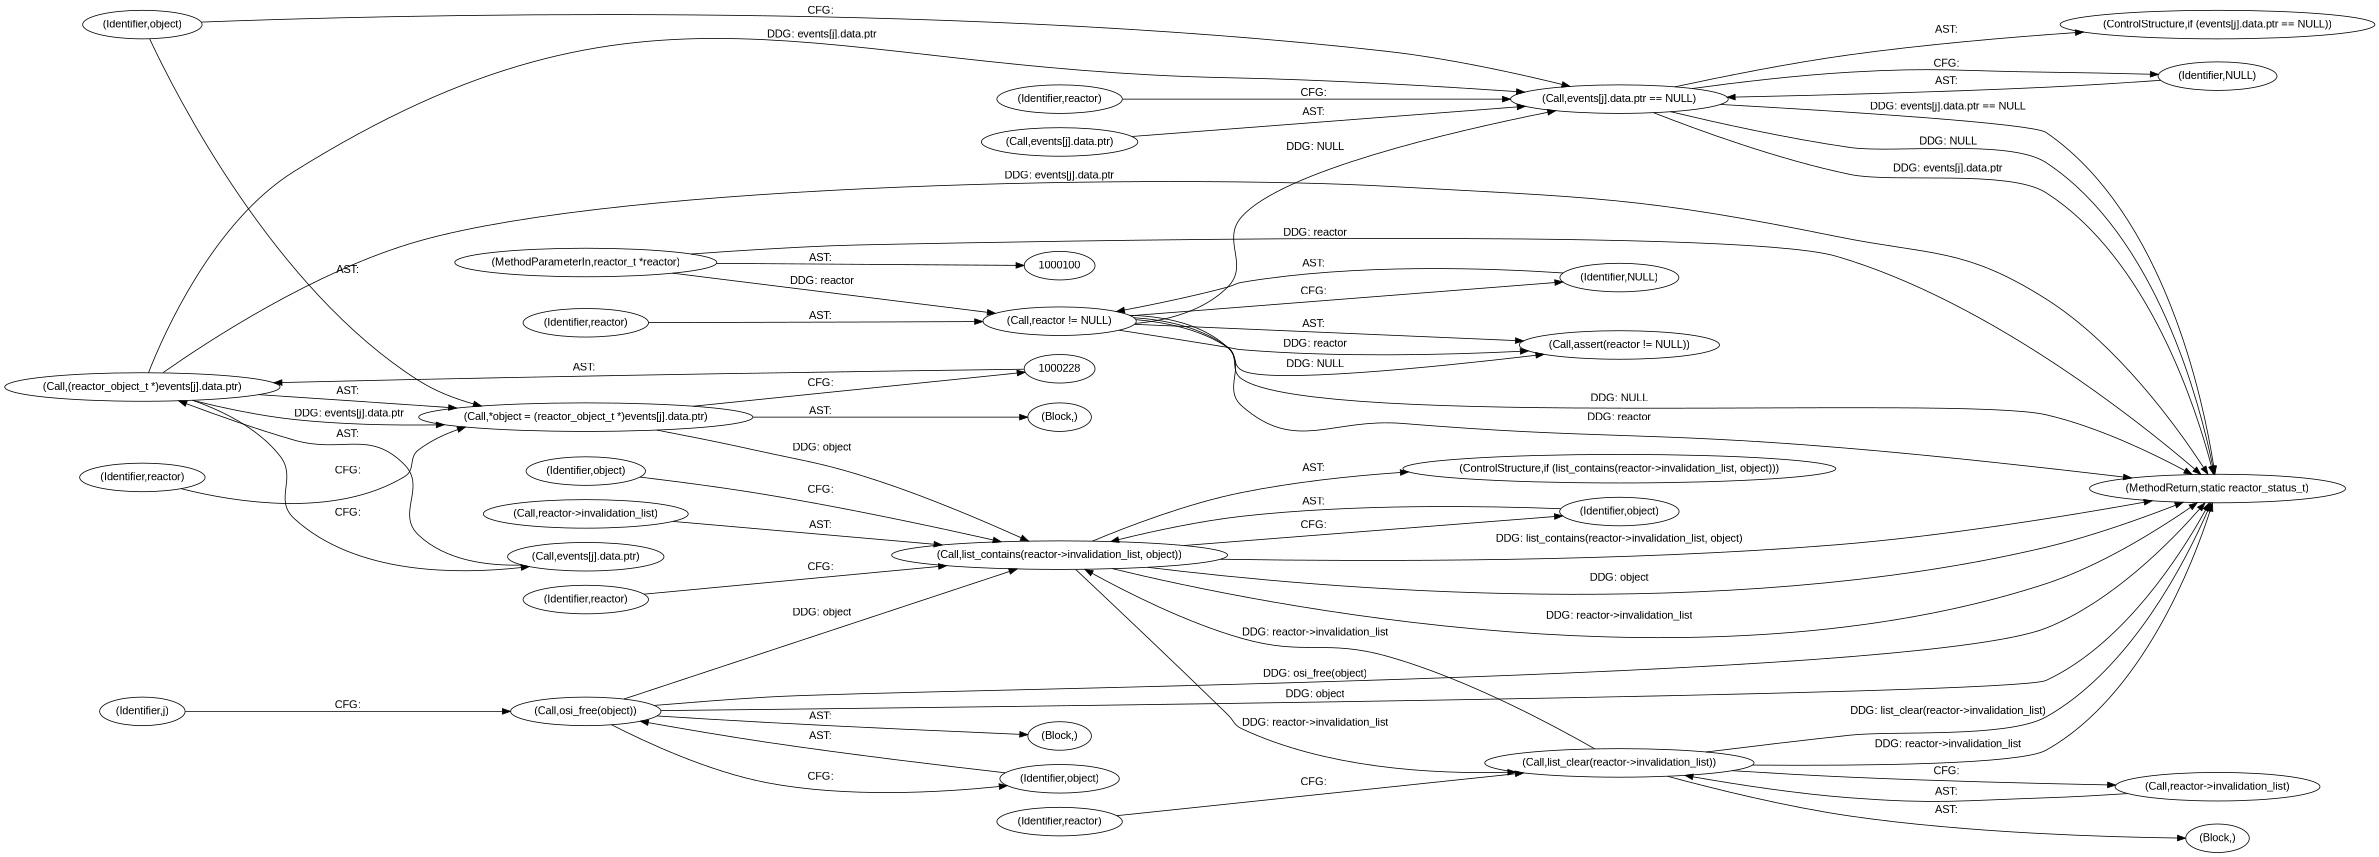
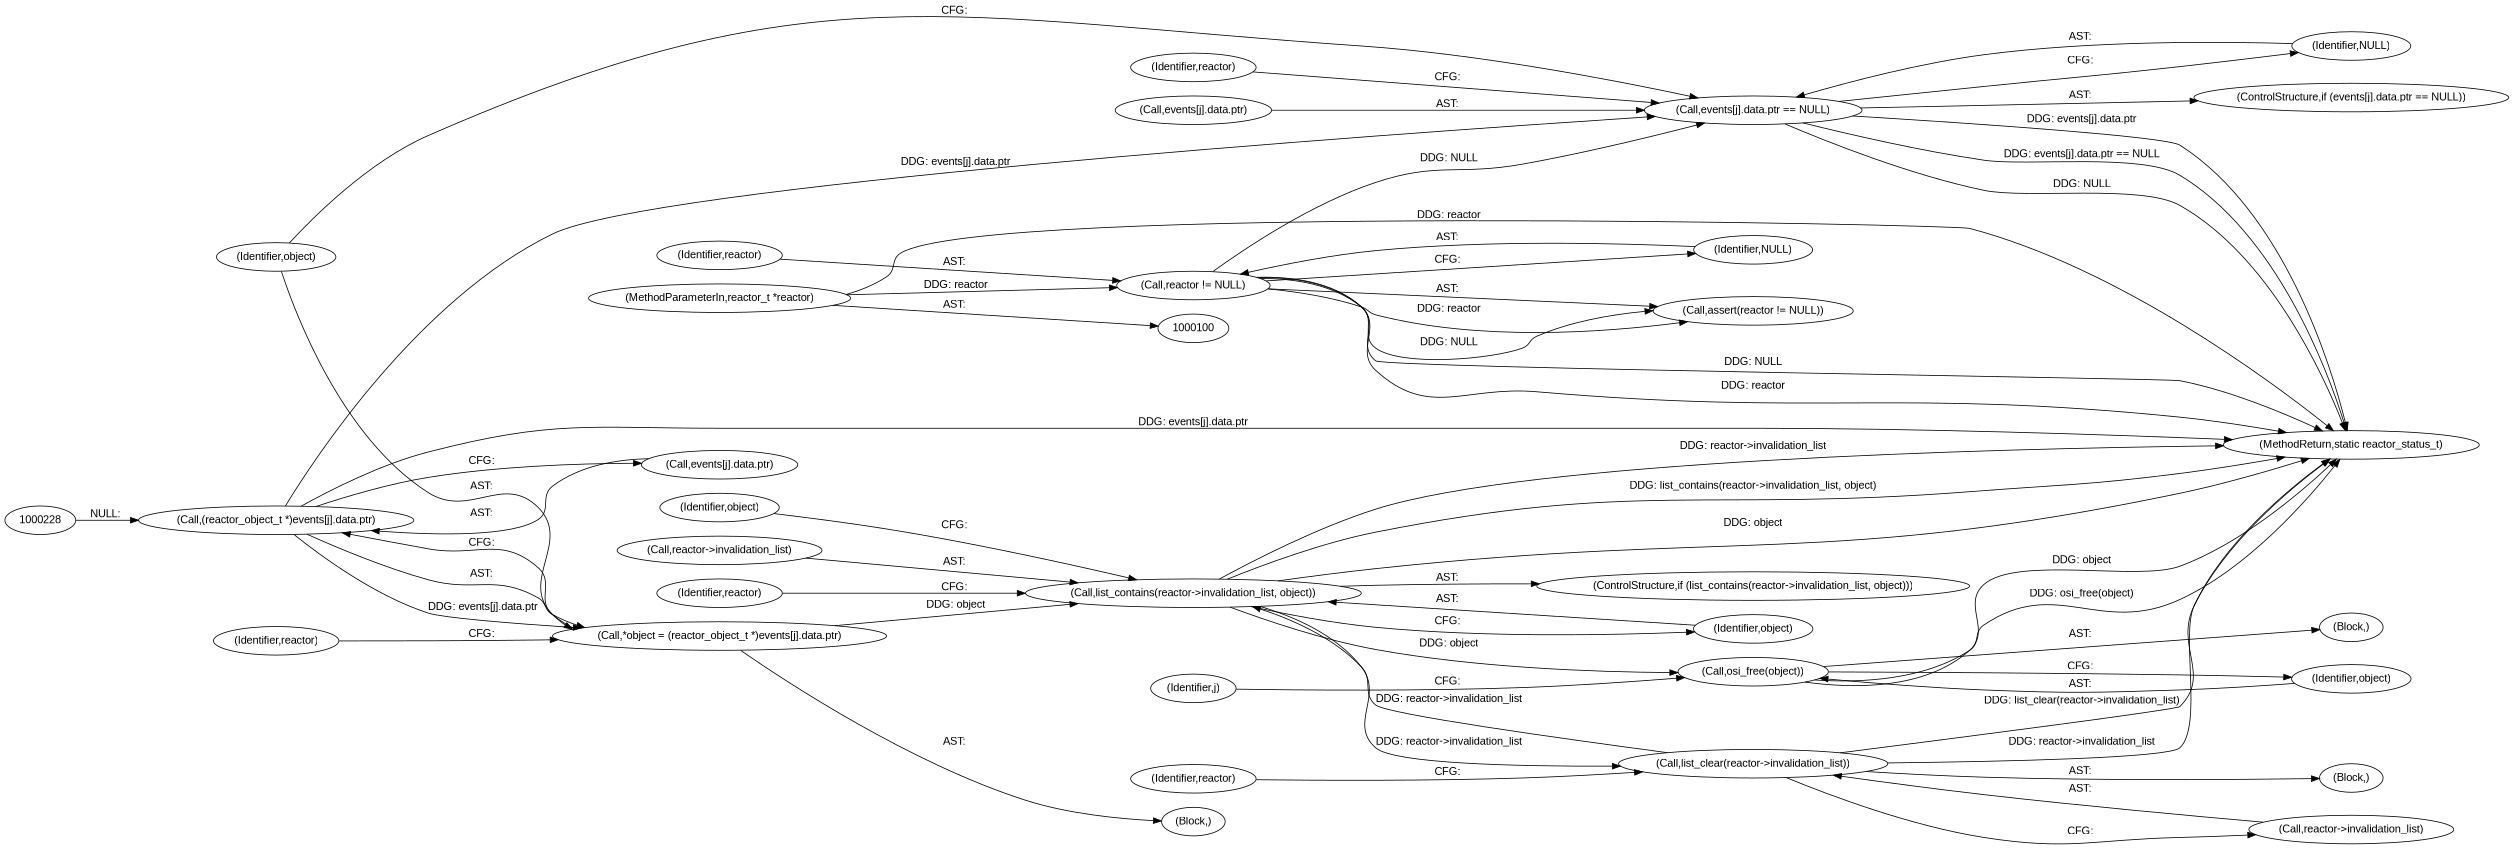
edge "1000228" -> "(Call,(reactor_object_t *)events[j].data.ptr)": label "AST: " -> "NULL: "
edge "(Call,*object = (reactor_object_t *)events[j].data.ptr)" -> "1000228": now "(Call,*object = (reactor_object_t *)events[j].data.ptr)" -> "(Call,(reactor_object_t *)events[j].data.ptr)"
edge "(Call,osi_free(object))" -> "(Call,list_contains(reactor->invalidation_list, object))": reversed
